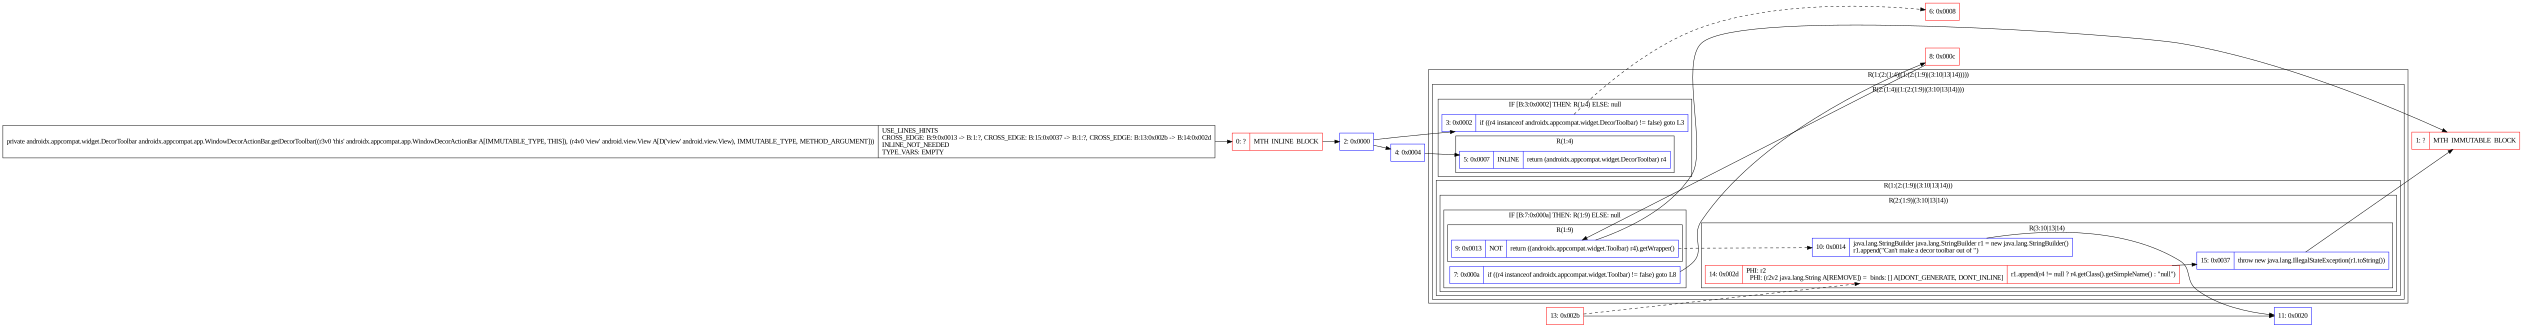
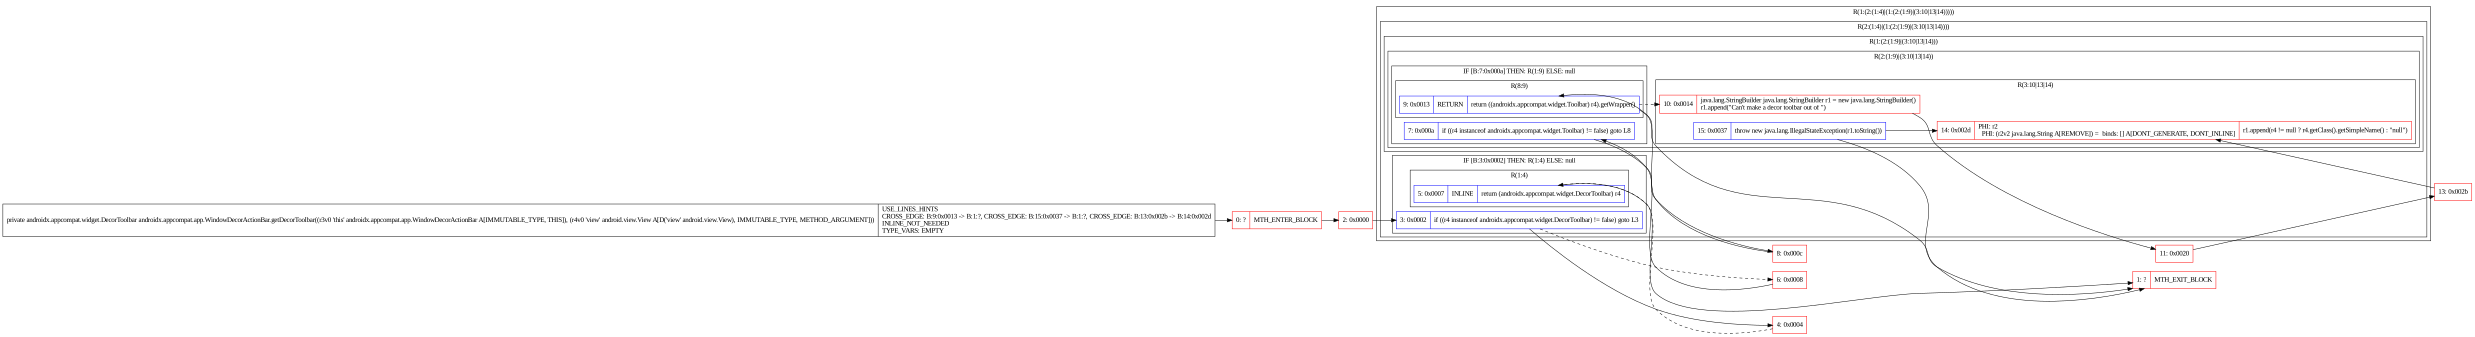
node "1: ?": text "MTH_IMMUTABLE_BLOCK" -> "MTH_EXIT_BLOCK"
node "0: ?": text "MTH_INLINE_BLOCK" -> "MTH_ENTER_BLOCK"
node "2: 0x0000": color blue -> red
edge "2: 0x0000" -> "4: 0x0004": now "3: 0x0002" -> "4: 0x0004"
node "4: 0x0004": color blue -> red
edge "4: 0x0004" -> "5: 0x0007": style solid -> dashed
cluster "R(1:9)": label "R(1:9)" -> "R(8:9)"
node "10: 0x0014": color blue -> red
node "9: 0x0013": text "NOT" -> "RETURN"
edge "14: 0x002d" -> "15: 0x0037": reversed
edge "6: 0x0008" -> "7: 0x000a": added
edge "13: 0x002b" -> "14: 0x002d": style dashed -> solid
edge "5: 0x0007" -> "1: ?": added
edge "13: 0x002b" -> "11: 0x0020": reversed
node "11: 0x0020": color blue -> red
